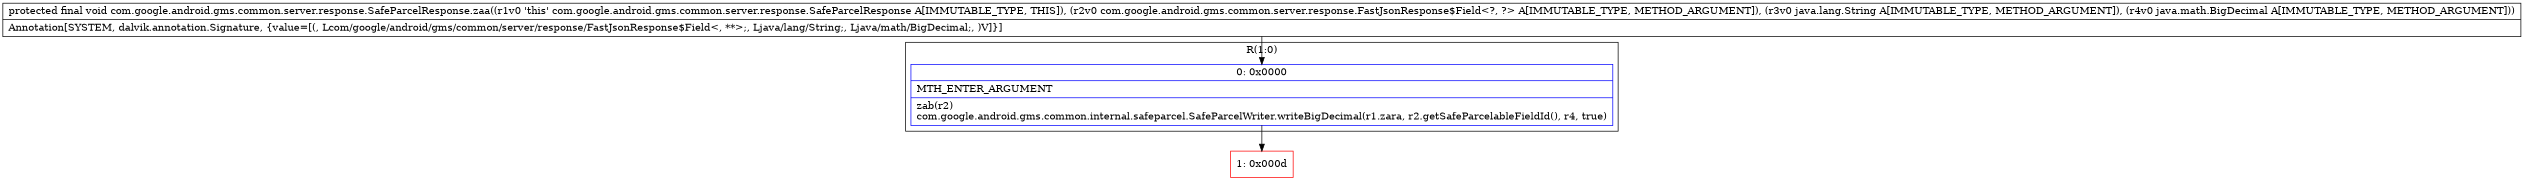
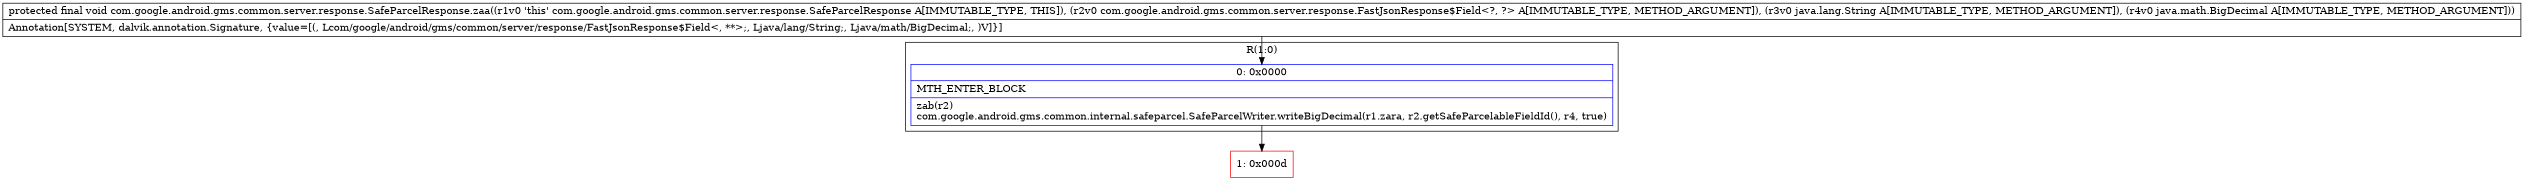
node "0: 0x0000": text "MTH_ENTER_ARGUMENT" -> "MTH_ENTER_BLOCK"
